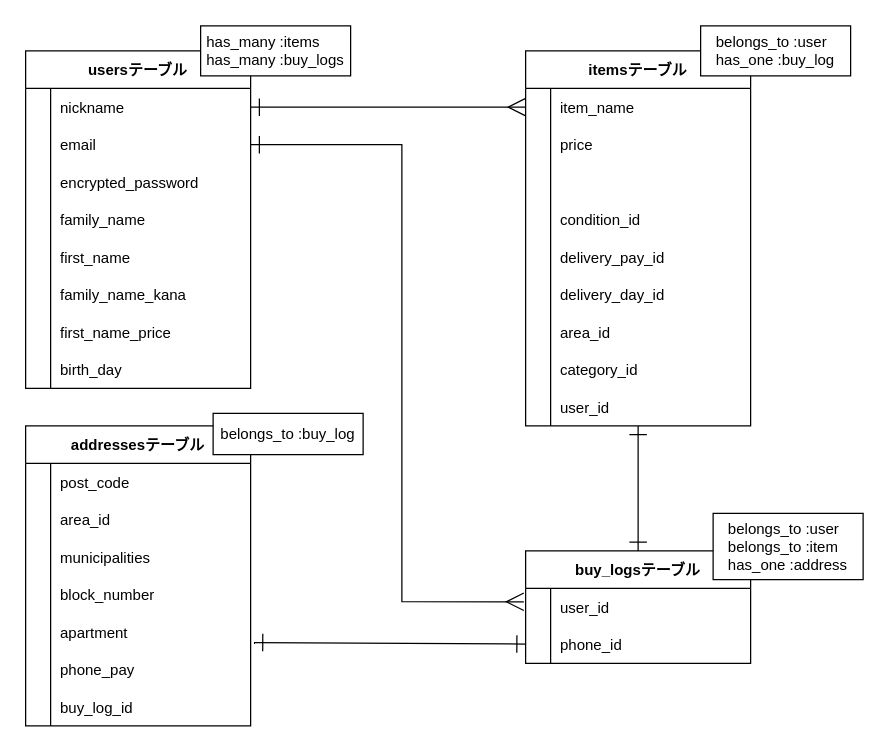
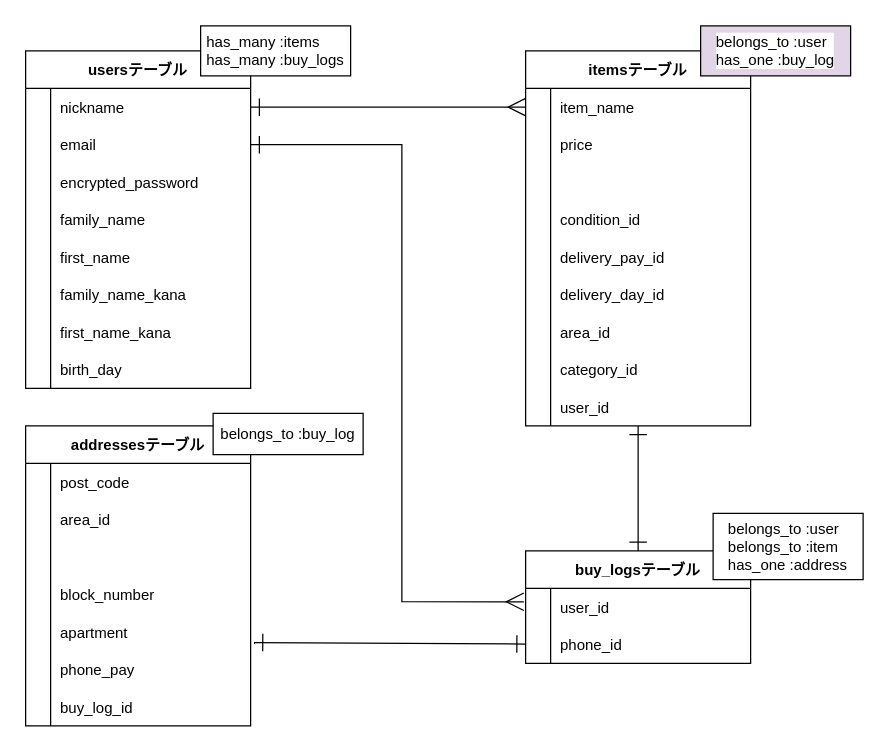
node "belongs_to :user has_one :buy_log": fillcolor #ffffff -> #e1d5e7
node "first_name_price": label "first_name_price" -> "first_name_kana"
node "municipalities": removed
